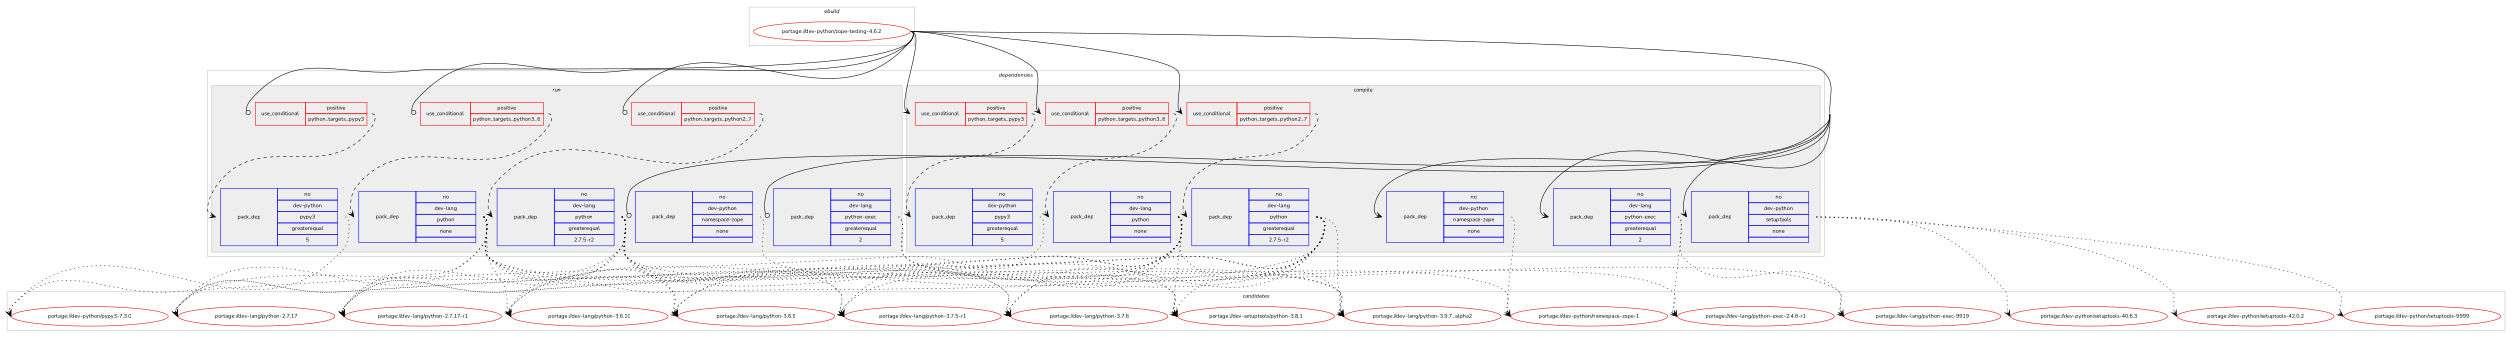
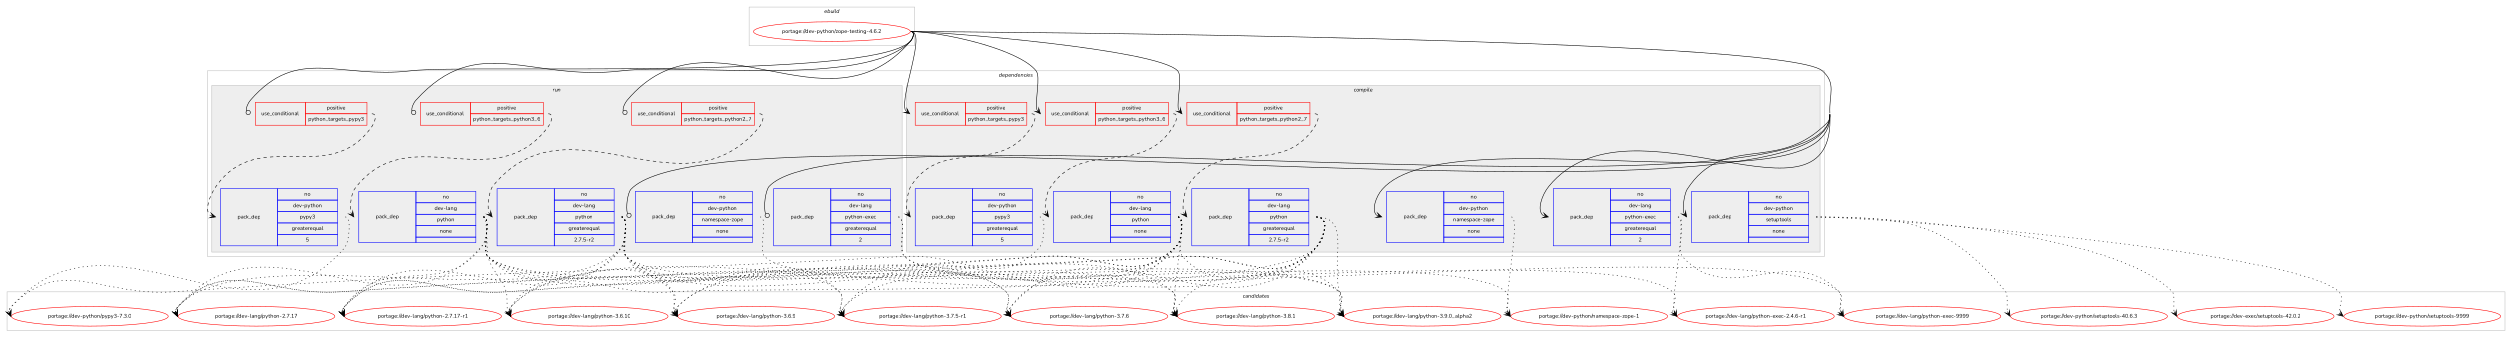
node "portage://dev-setuptools/python-3.8.1": label "portage://dev-setuptools/python-3.8.1" -> "portage://dev-lang/python-3.8.1"
node "portage://dev-lang/python-3.9.7_alpha2": label "portage://dev-lang/python-3.9.7_alpha2" -> "portage://dev-lang/python-3.9.0_alpha2"
node "portage://dev-lang/python-exec-9919": label "portage://dev-lang/python-exec-9919" -> "portage://dev-lang/python-exec-9999"
node "portage://dev-python/setuptools-42.0.2": label "portage://dev-python/setuptools-42.0.2" -> "portage://dev-exec/setuptools-42.0.2"
